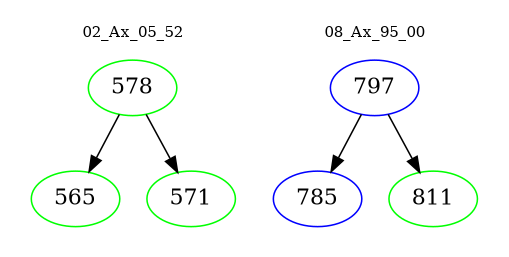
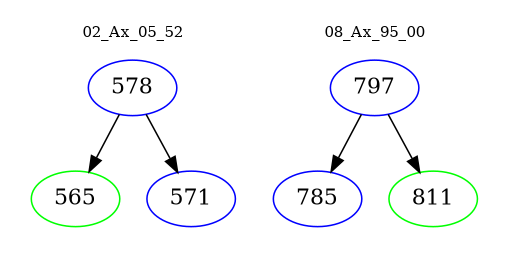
node "578": color green -> blue
node "571": color green -> blue
